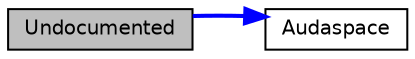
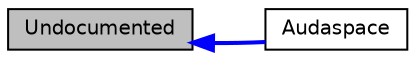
edge "Undocumented" -> "Audaspace": reversed
